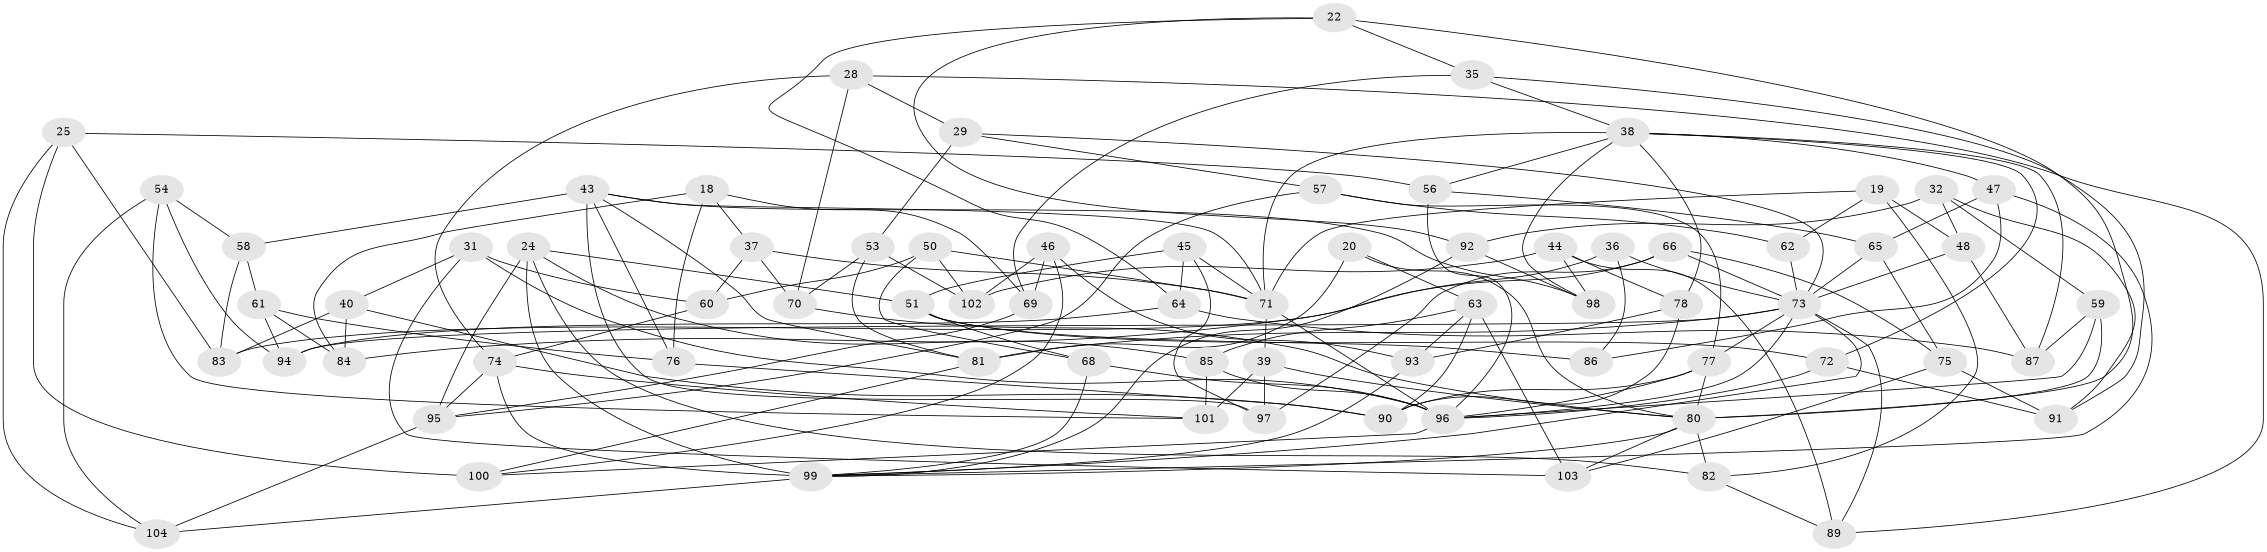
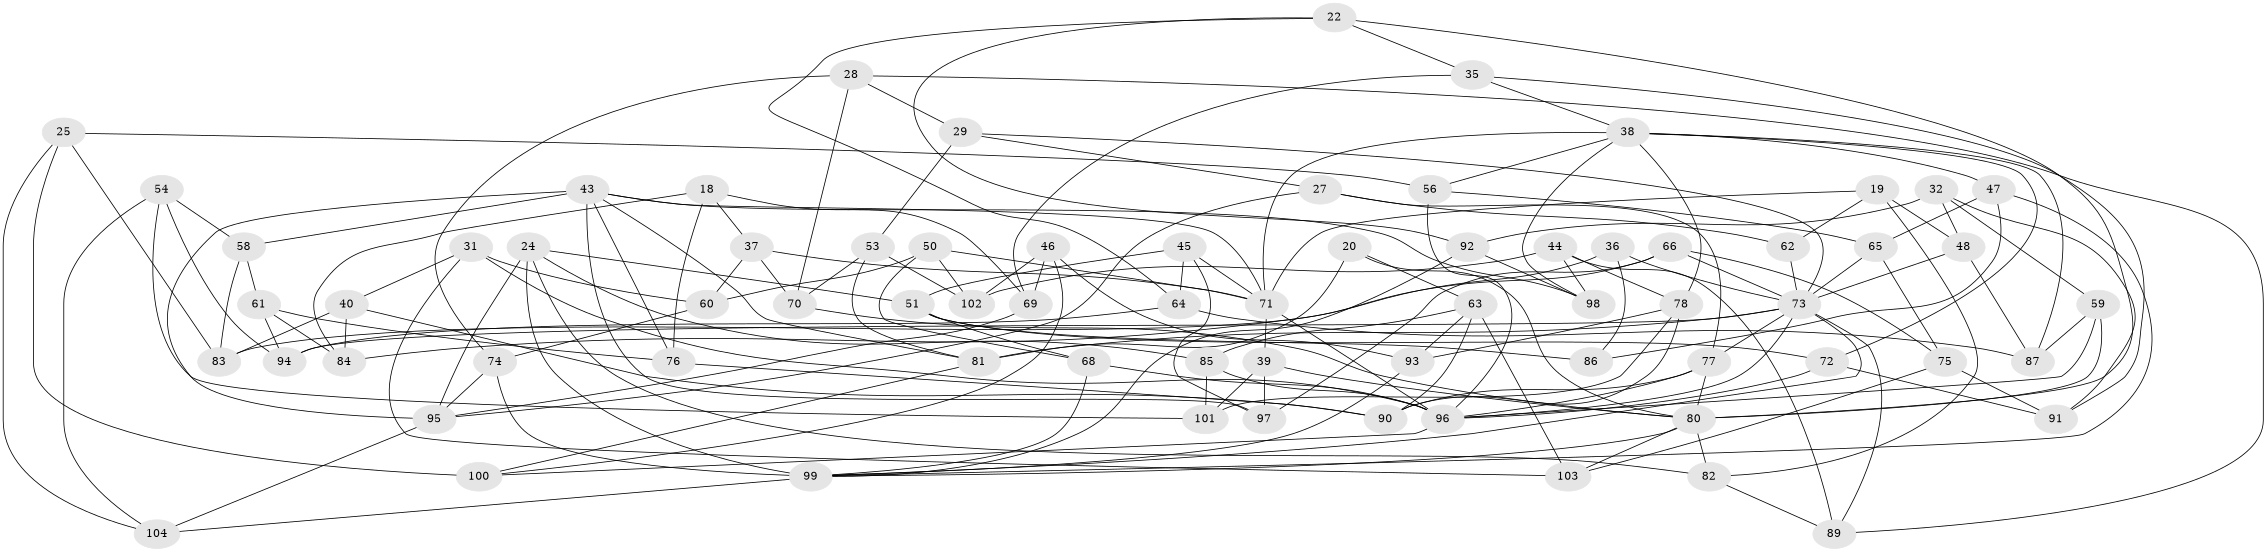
node "57": label "57" -> "27"
edge "43" -- "95": added
edge "74" -- "101": now "78" -- "101"
